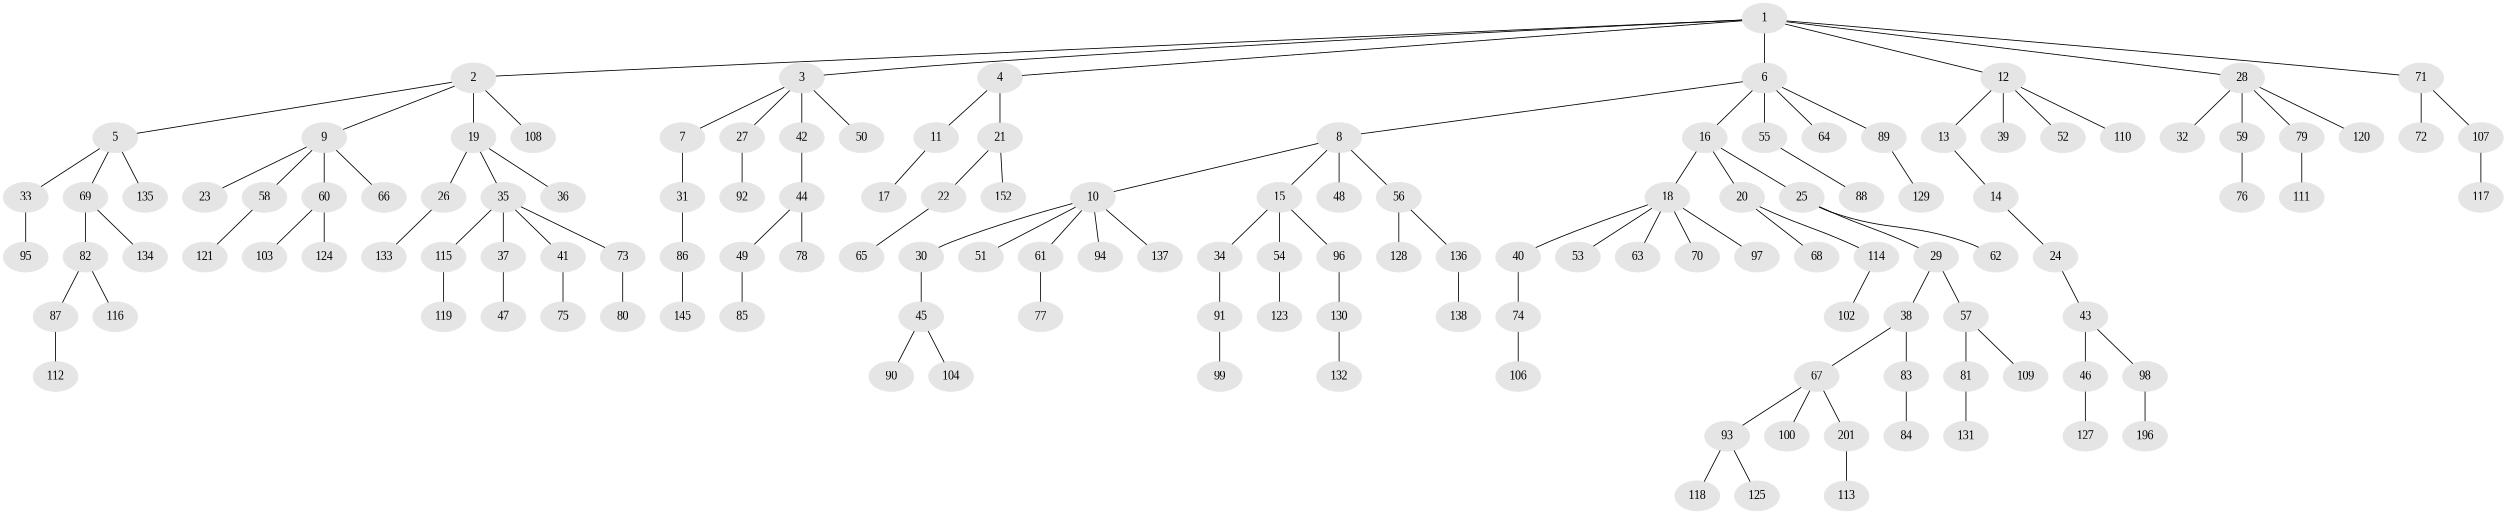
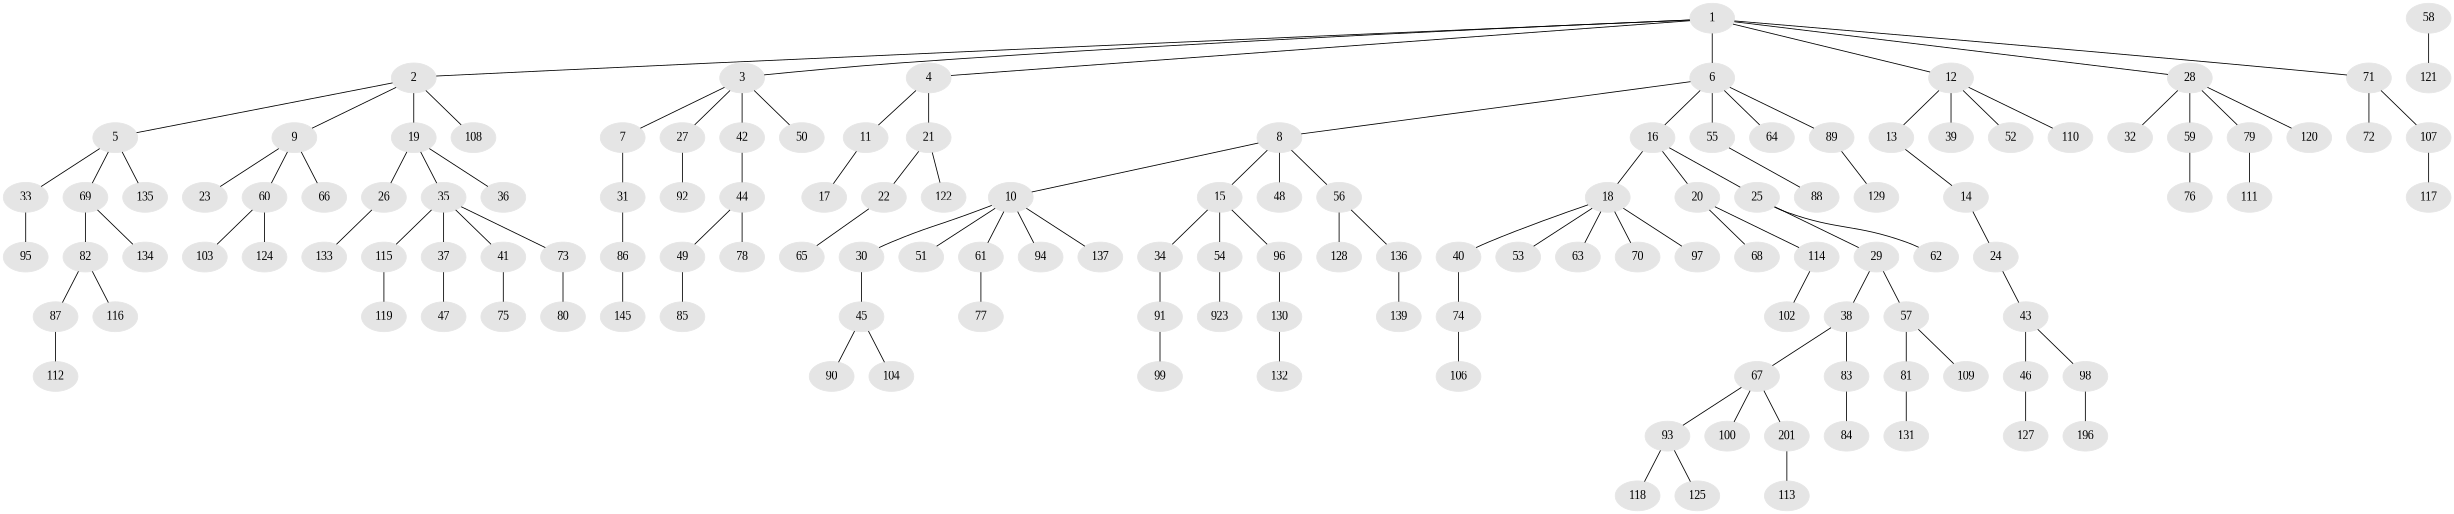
edge "9" -- "58": removed
node "152": label "152" -> "122"
node "123": label "123" -> "923"
node "138": label "138" -> "139"
